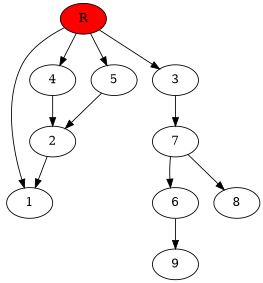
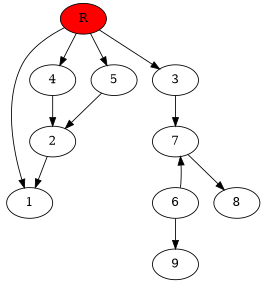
edge "7" -> "6": reversed
